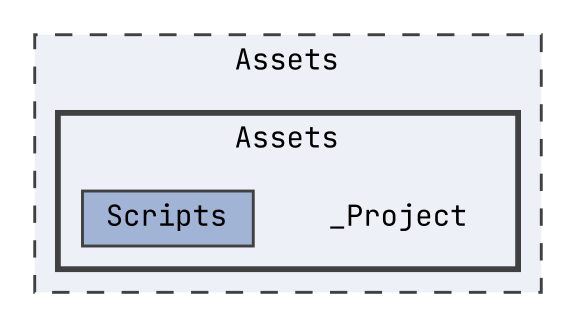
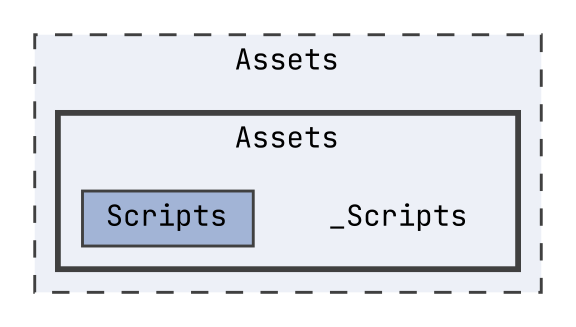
node "_Project": label "_Project" -> "_Scripts"
